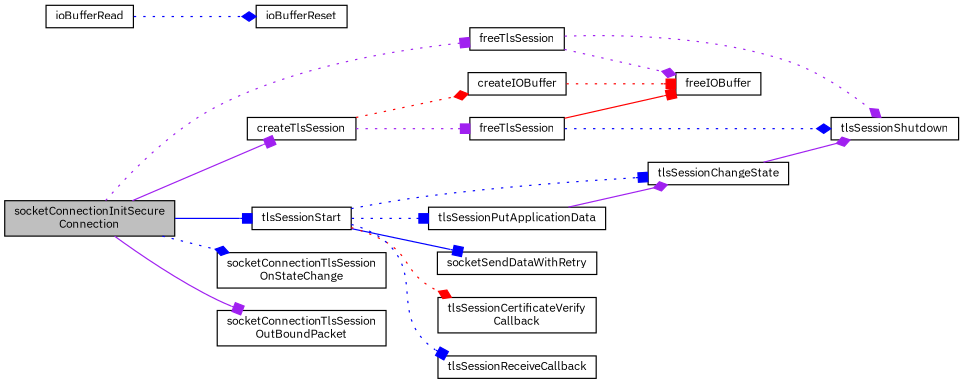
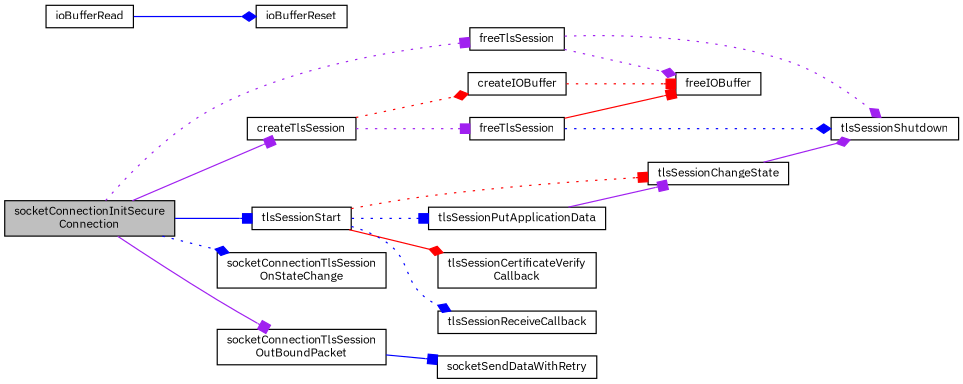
edge "ioBufferRead" -> "ioBufferReset": style dotted -> solid
edge "tlsSessionStart" -> "tlsSessionChangeState": color blue -> red
edge "tlsSessionPutApplicationData" -> "tlsSessionChangeState": arrowhead diamond -> box
edge "tlsSessionStart" -> "socketSendDataWithRetry": now "socketConnectionTlsSession OutBoundPacket" -> "socketSendDataWithRetry"
edge "tlsSessionStart" -> "tlsSessionCertificateVerify Callback": style dotted -> solid
edge "tlsSessionStart" -> "tlsSessionReceiveCallback": arrowhead box -> diamond
